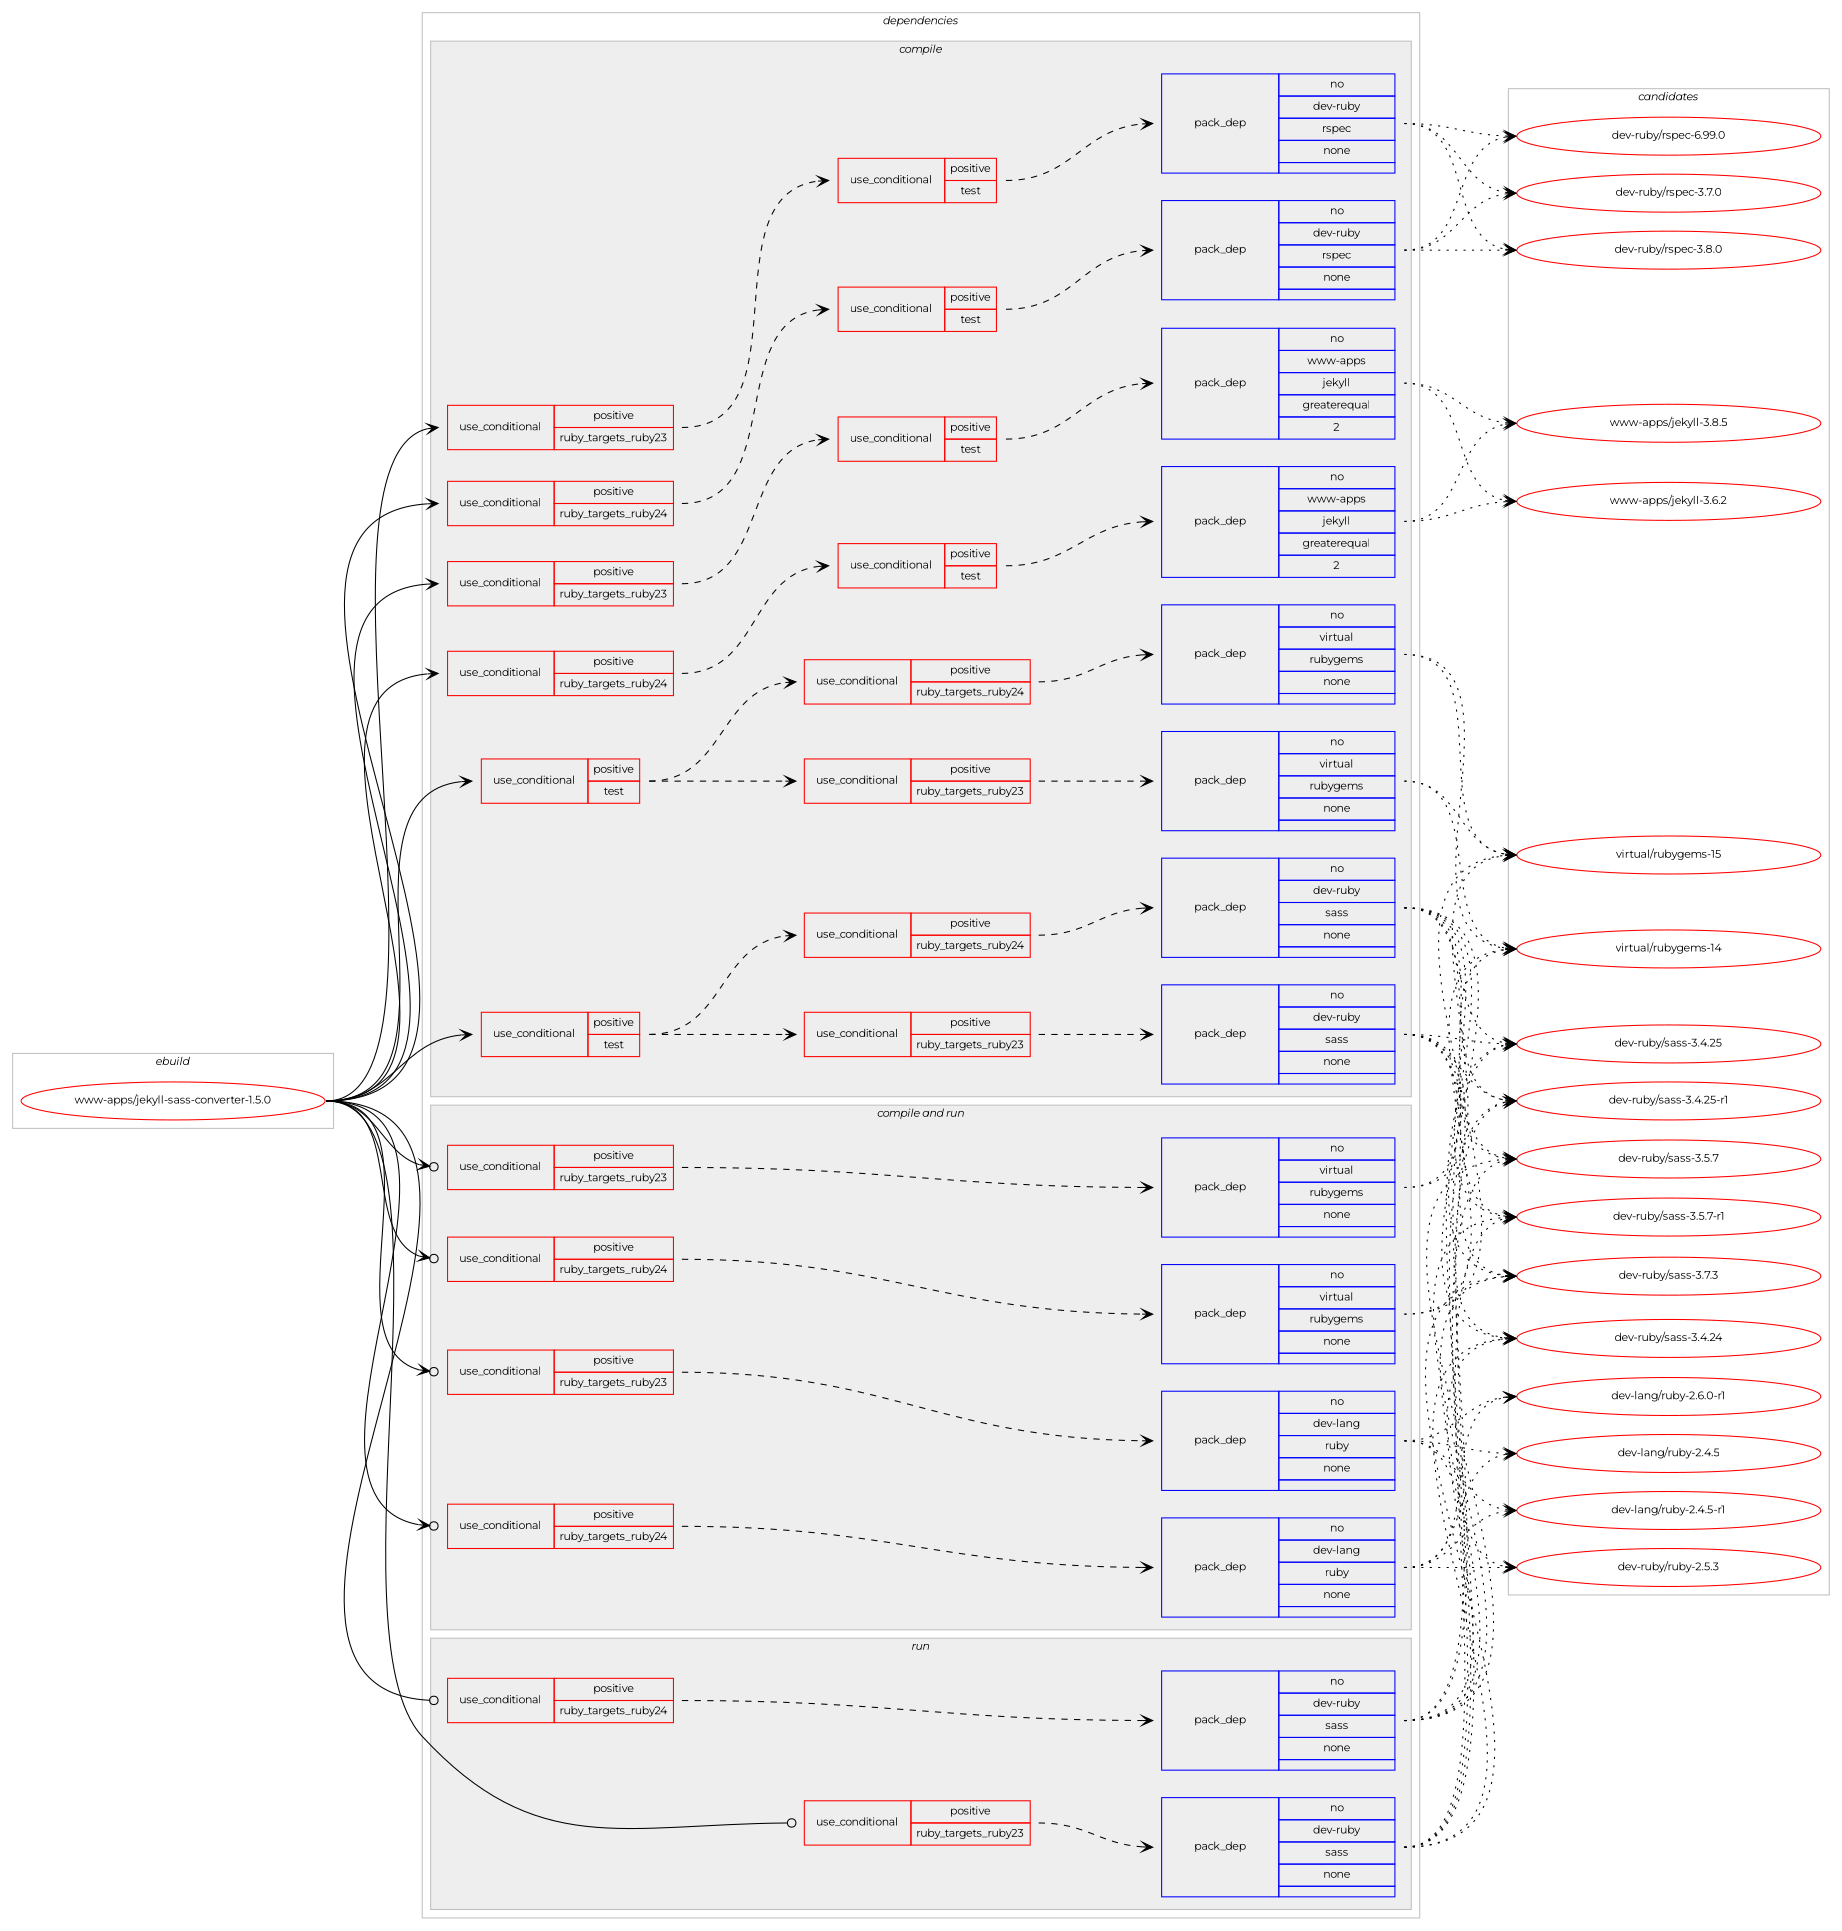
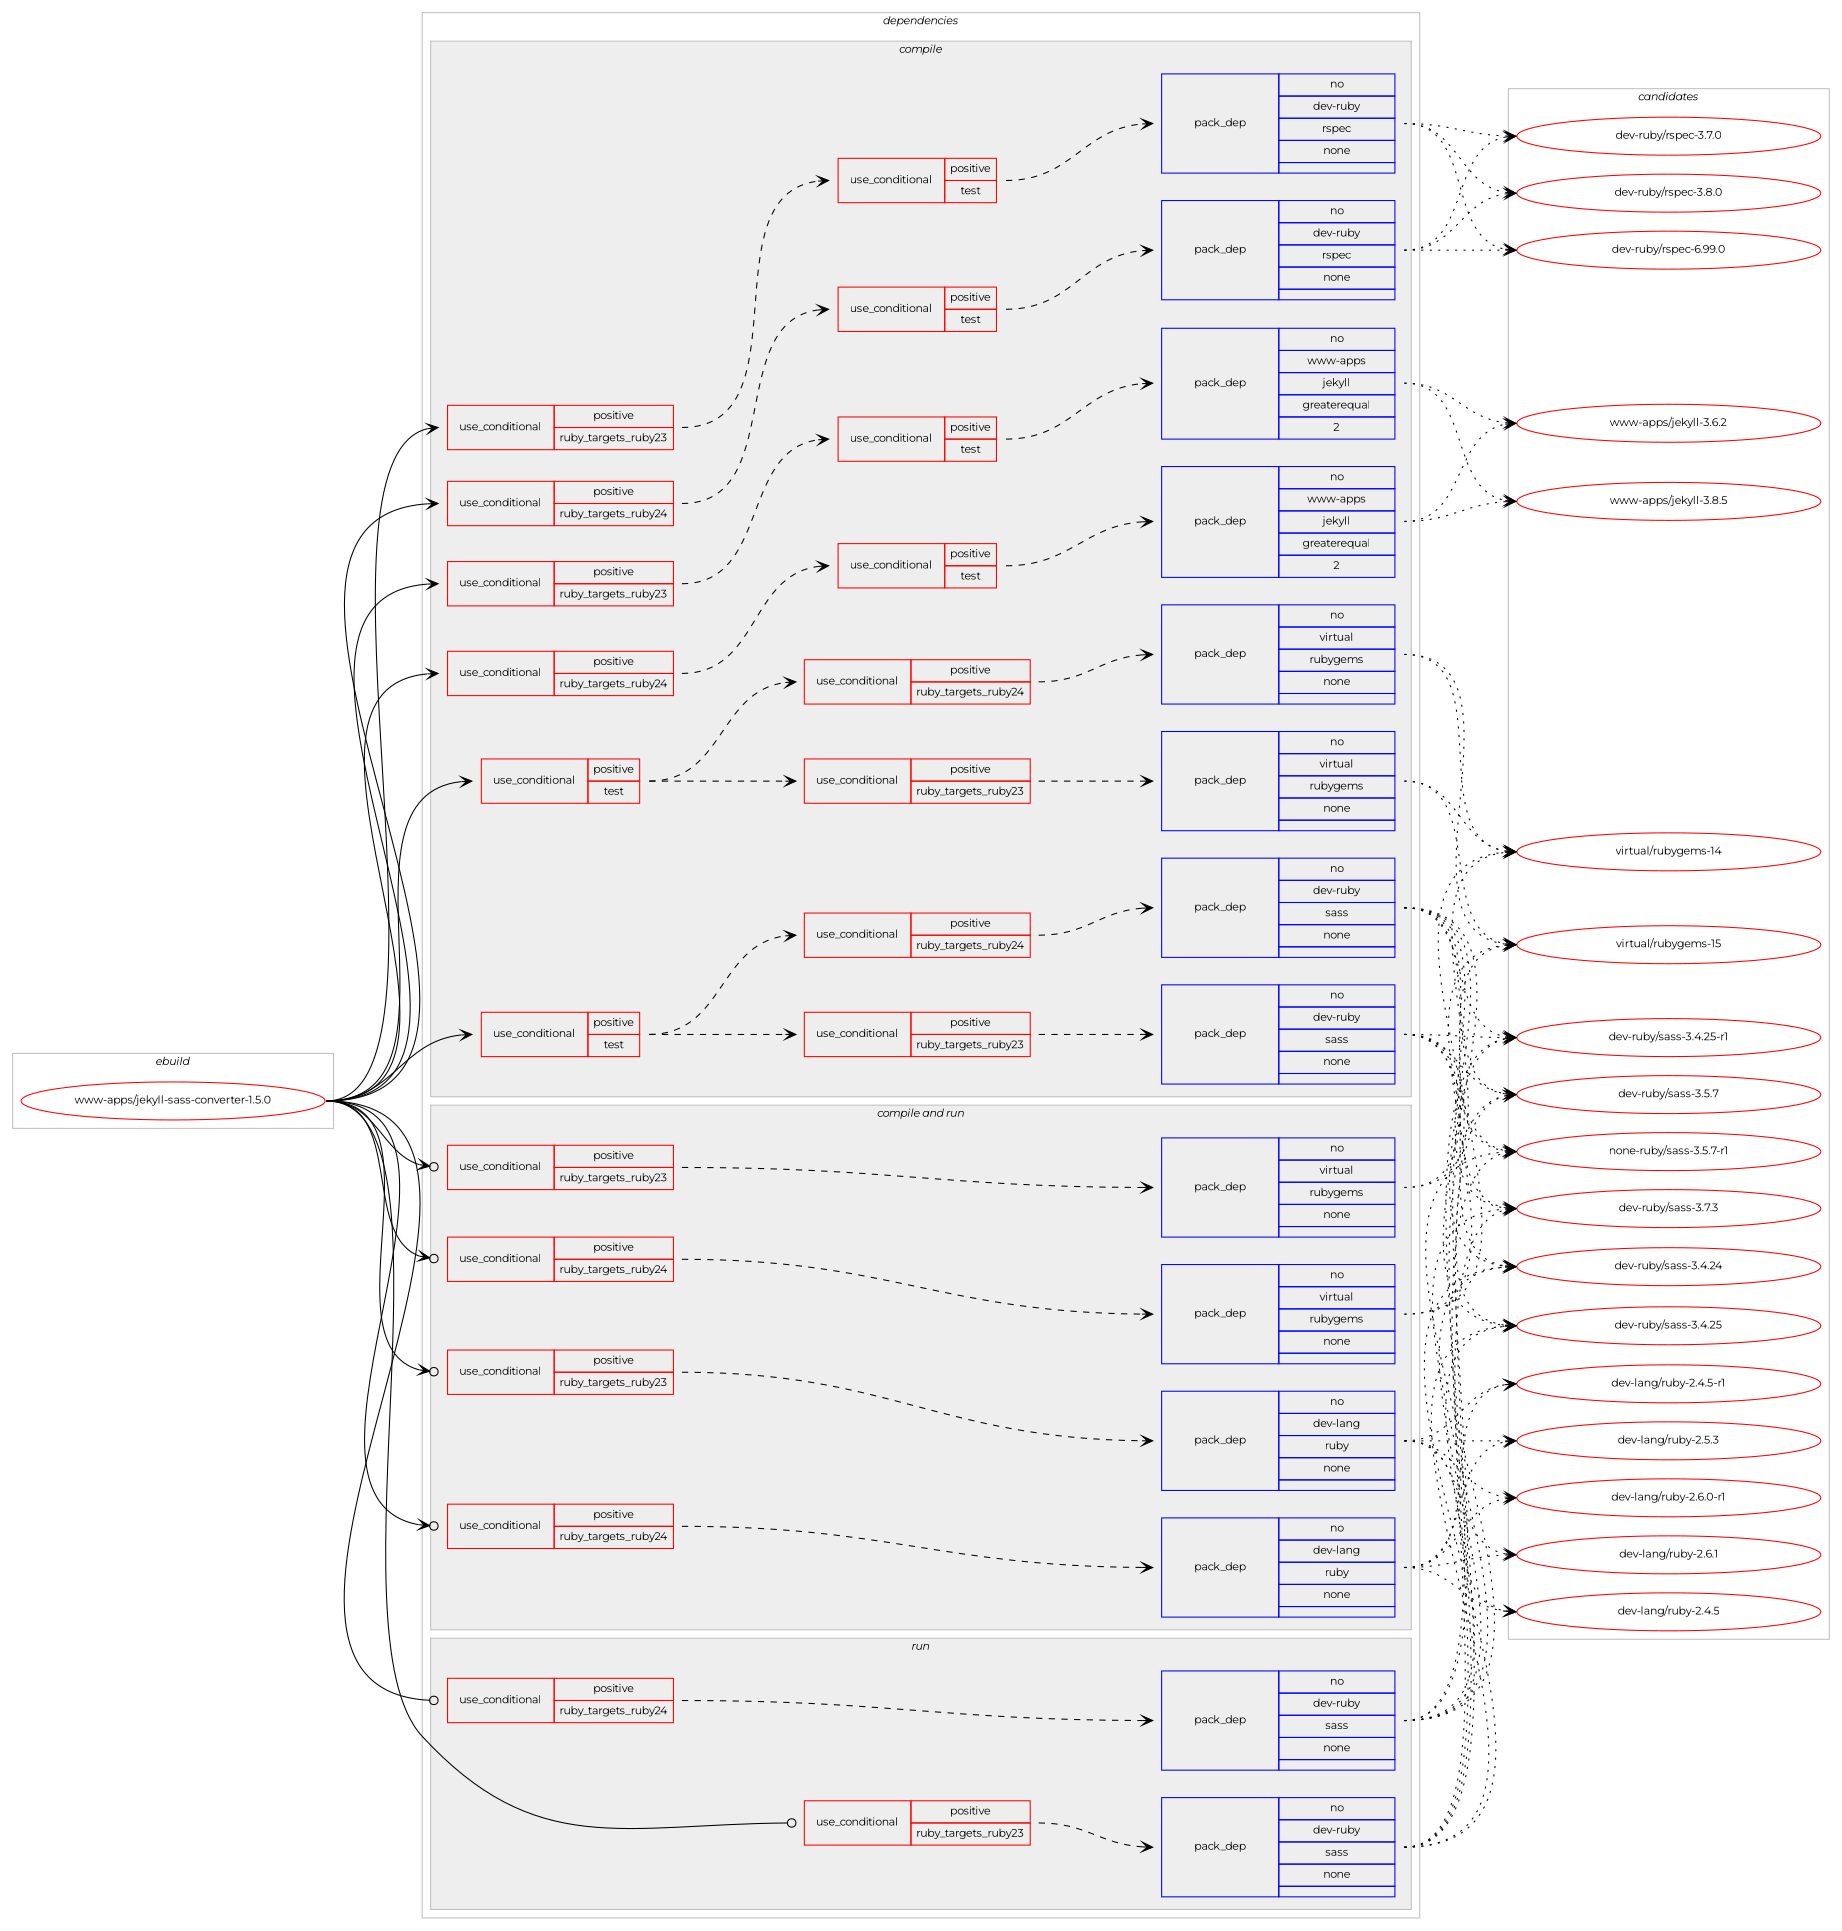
node "dev-ruby/sass-3.5.7-r1": label "dev-ruby/sass-3.5.7-r1" -> "none-ruby/sass-3.5.7-r1"
node "dev-lang/ruby-2.6.1": added
node "dev-ruby/ruby-2.5.3": label "dev-ruby/ruby-2.5.3" -> "dev-lang/ruby-2.5.3"
